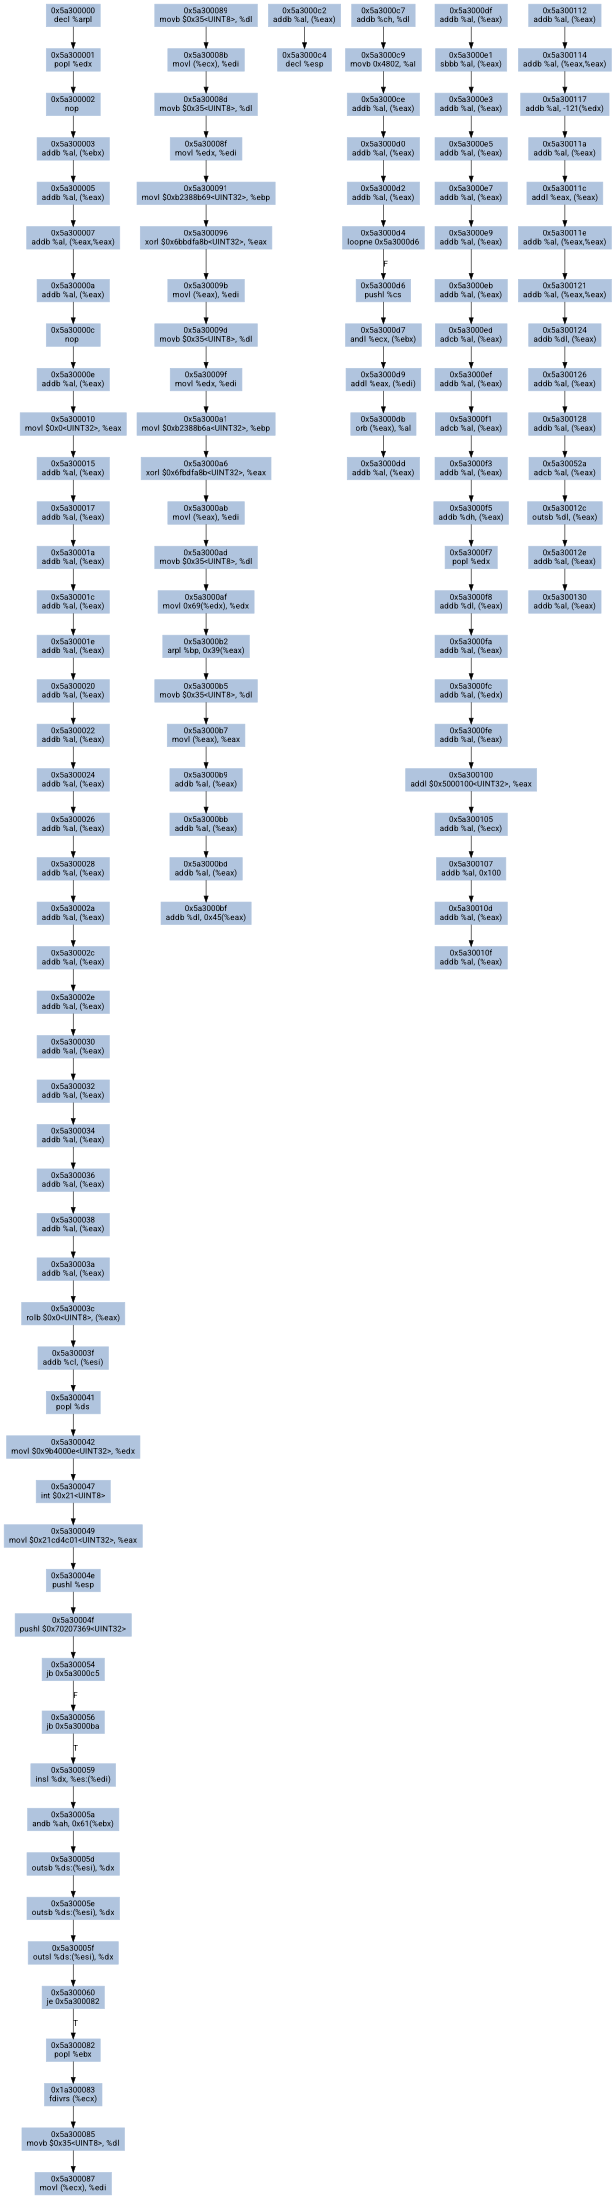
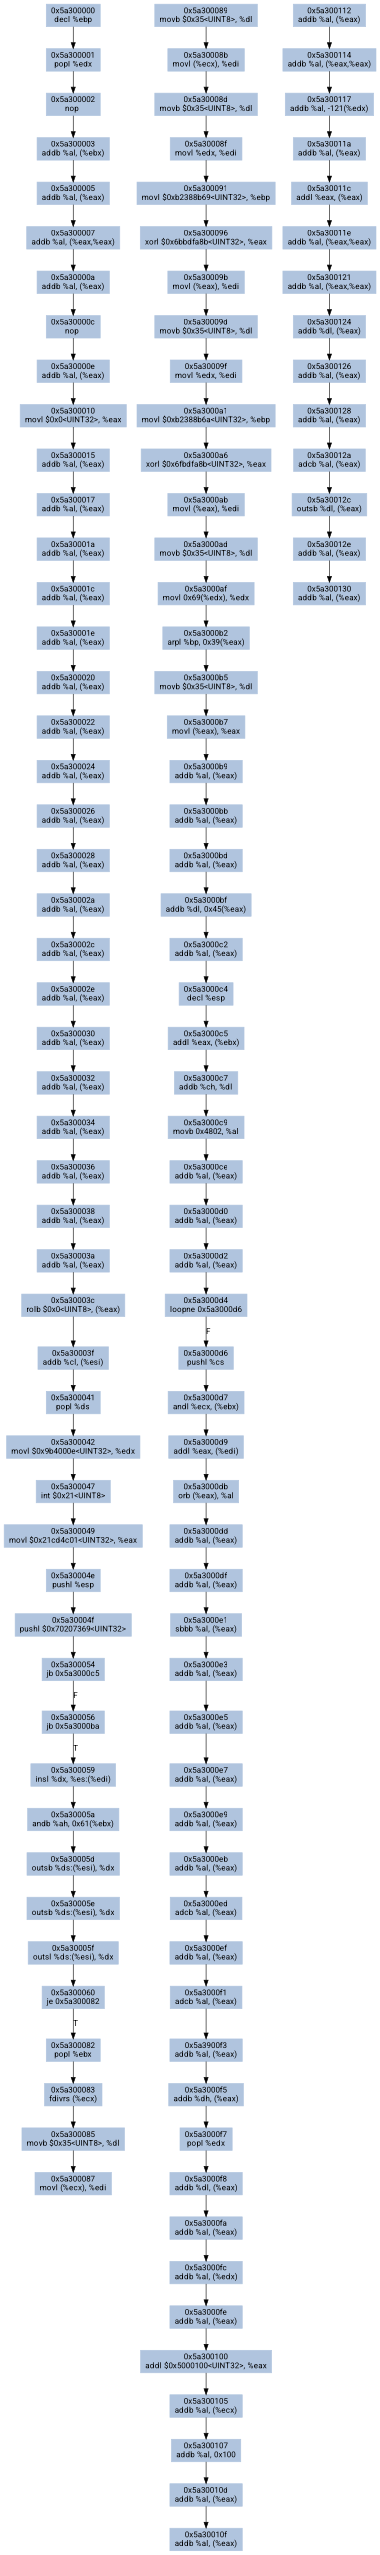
node "0x5a300000 decl %arpl": label "0x5a300000 decl %arpl" -> "0x5a300000 decl %ebp"
node "0x5a3000f3 addb %al, (%eax)": label "0x5a3000f3 addb %al, (%eax)" -> "0x5a3900f3 addb %al, (%eax)"
node "0x5a30052a adcb %al, (%eax)": label "0x5a30052a adcb %al, (%eax)" -> "0x5a30012a adcb %al, (%eax)"
edge "0x5a3000bf addb %dl, 0x45(%eax)" -> "0x5a3000c2 addb %al, (%eax)": added
node "0x5a3000c5 addl %eax, (%ebx)": added
edge "0x5a3000dd addb %al, (%eax)" -> "0x5a3000df addb %al, (%eax)": added
node "0x1a300083 fdivrs (%ecx)": label "0x1a300083 fdivrs (%ecx)" -> "0x5a300083 fdivrs (%ecx)"
